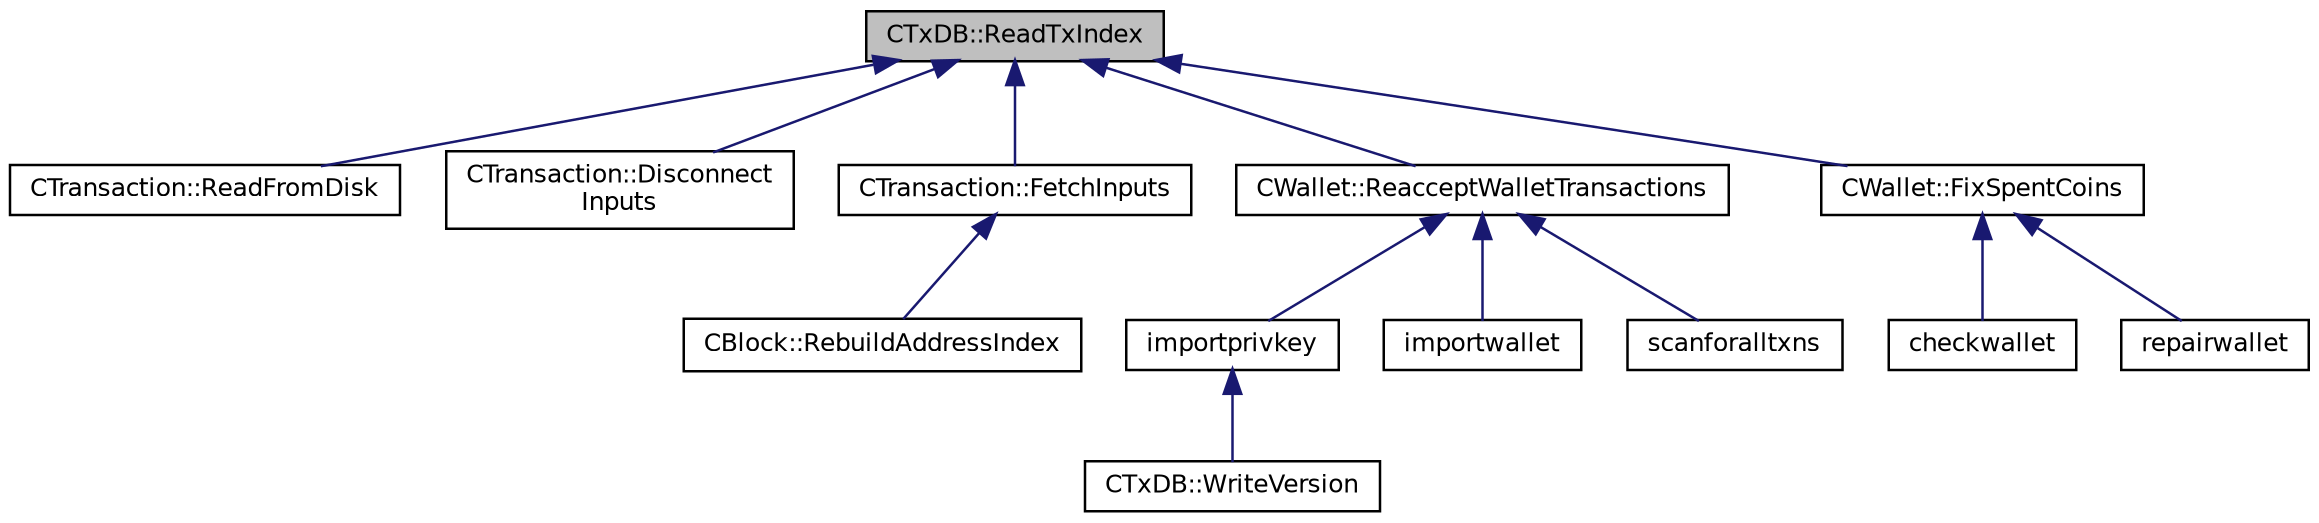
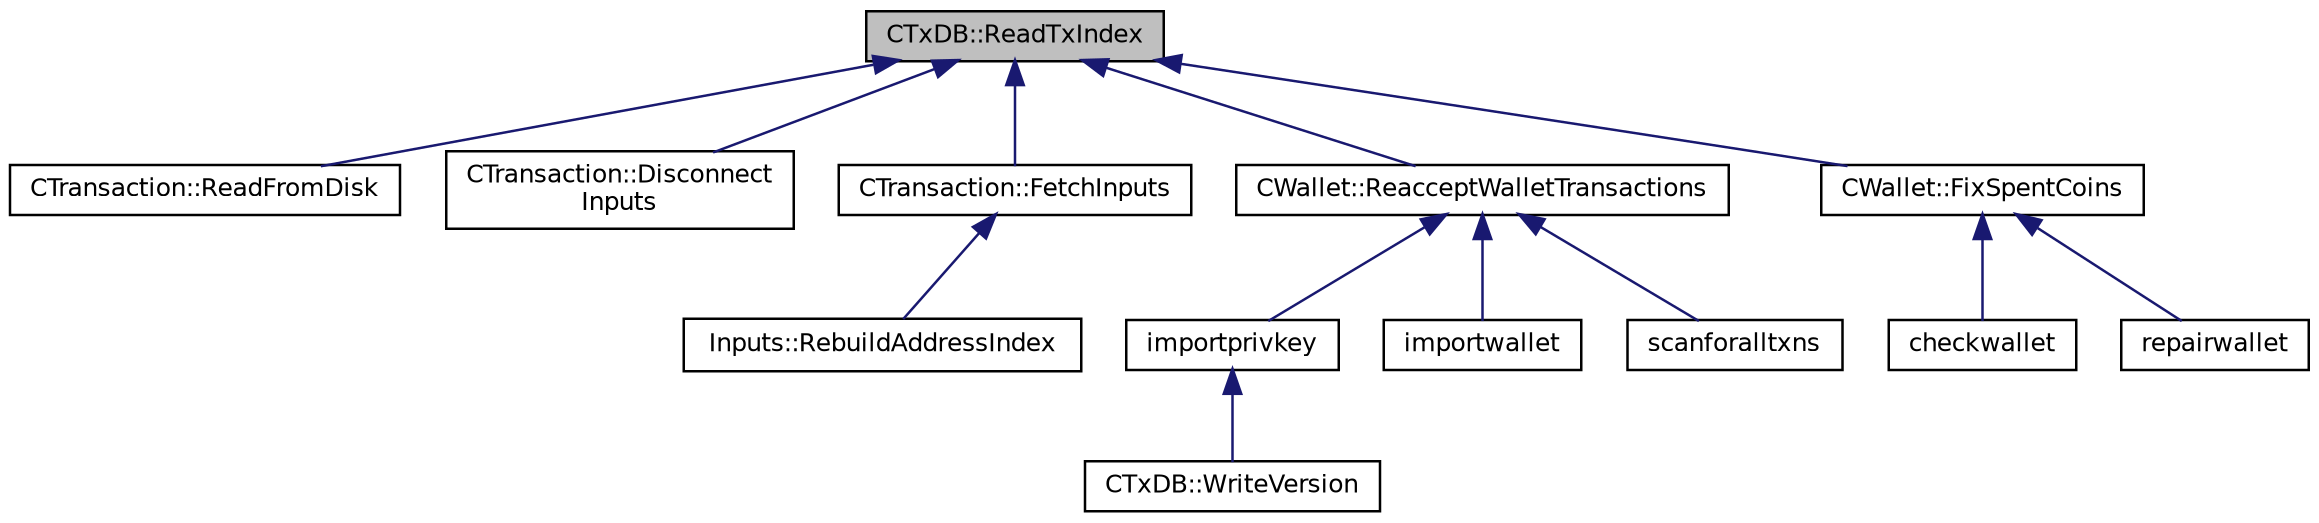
node "CBlock::RebuildAddressIndex": label "CBlock::RebuildAddressIndex" -> "Inputs::RebuildAddressIndex"
